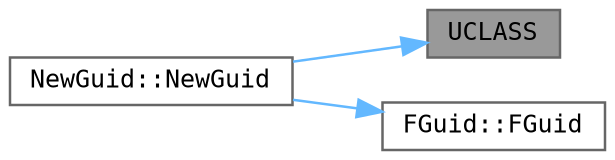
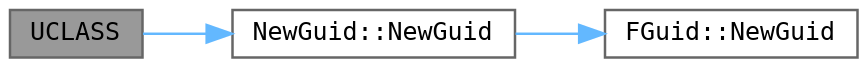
edge "NewGuid::NewGuid" -> "UCLASS": reversed
node "FGuid::FGuid": label "FGuid::FGuid" -> "FGuid::NewGuid"
